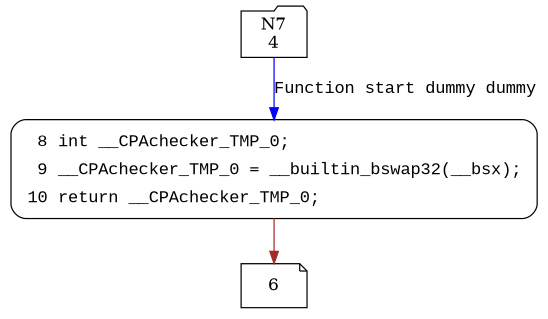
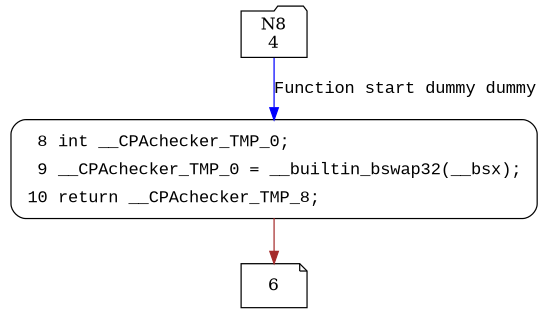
node "N7 4": label "N7 4" -> "N8 4"
node "8": text "return __CPAchecker_TMP_0;" -> "return __CPAchecker_TMP_8;"
